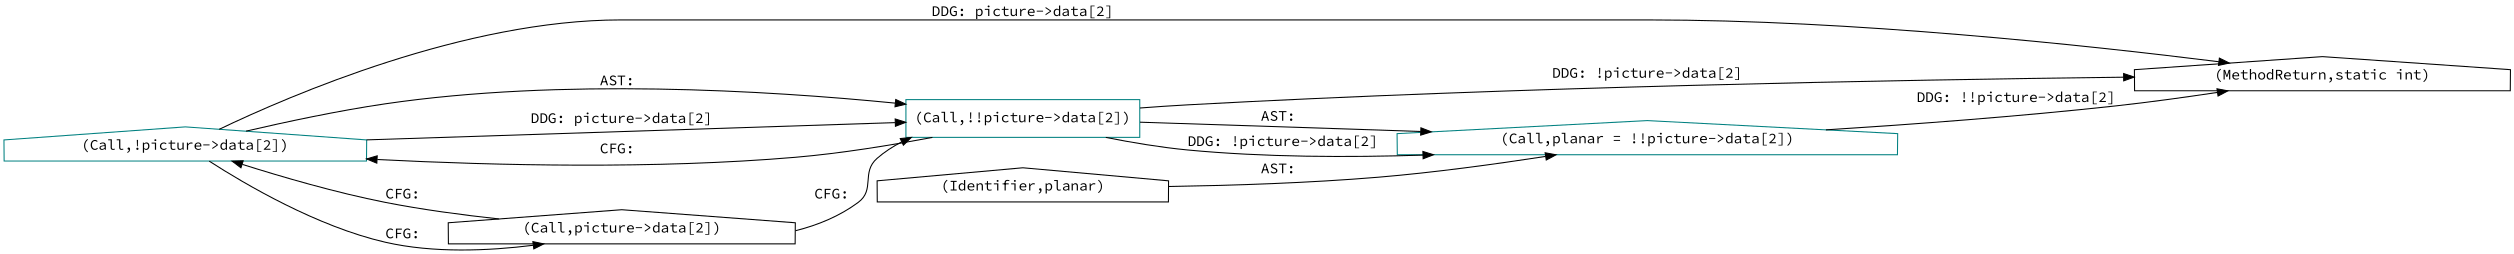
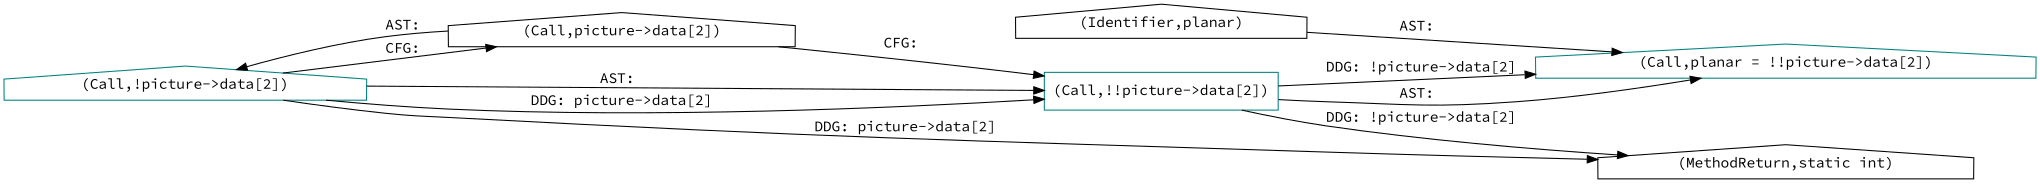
edge "(Call,planar = !!picture->data[2])" -> "(MethodReturn,static int)": removed, label "DDG: !!picture->data[2]"
edge "(Call,!!picture->data[2])" -> "(Call,!picture->data[2])": removed, label "CFG:"
edge "(Call,picture->data[2])" -> "(Call,!picture->data[2])": label "CFG: " -> "AST: "
